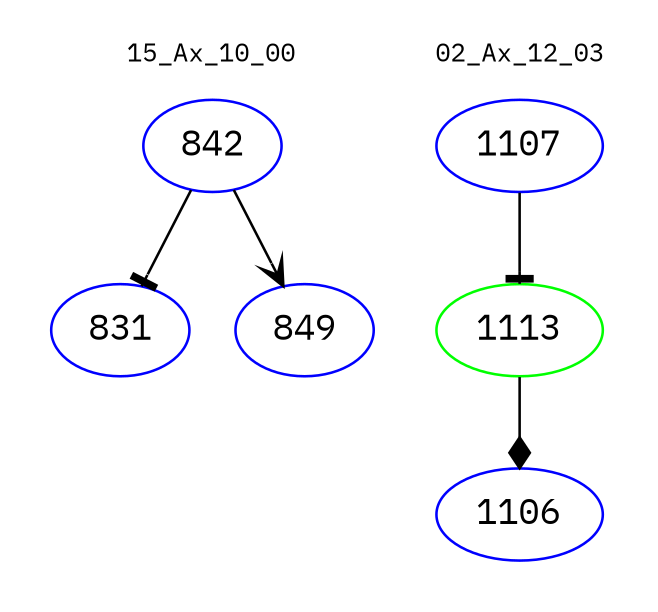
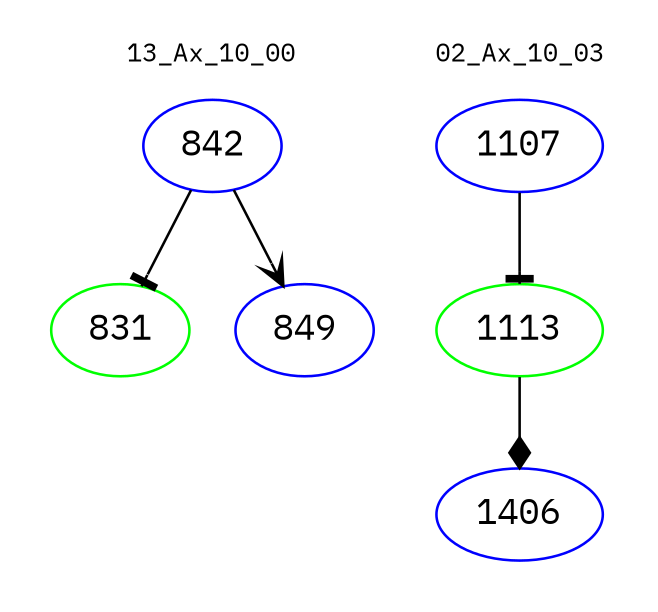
cluster "15_Ax_10_00": label "15_Ax_10_00" -> "13_Ax_10_00"
cluster "02_Ax_12_03": label "02_Ax_12_03" -> "02_Ax_10_03"
node "831": color blue -> green
node "1106": label "1106" -> "1406"
